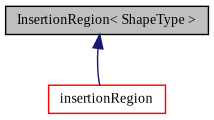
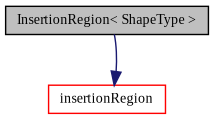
edge "insertionRegion" -> "InsertionRegion< ShapeType >": reversed
